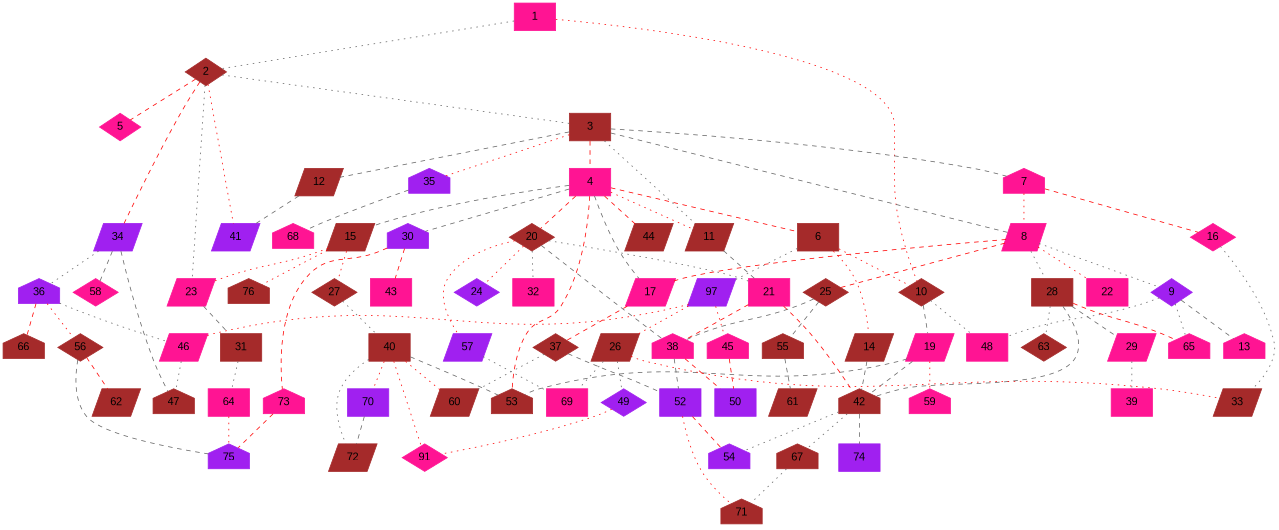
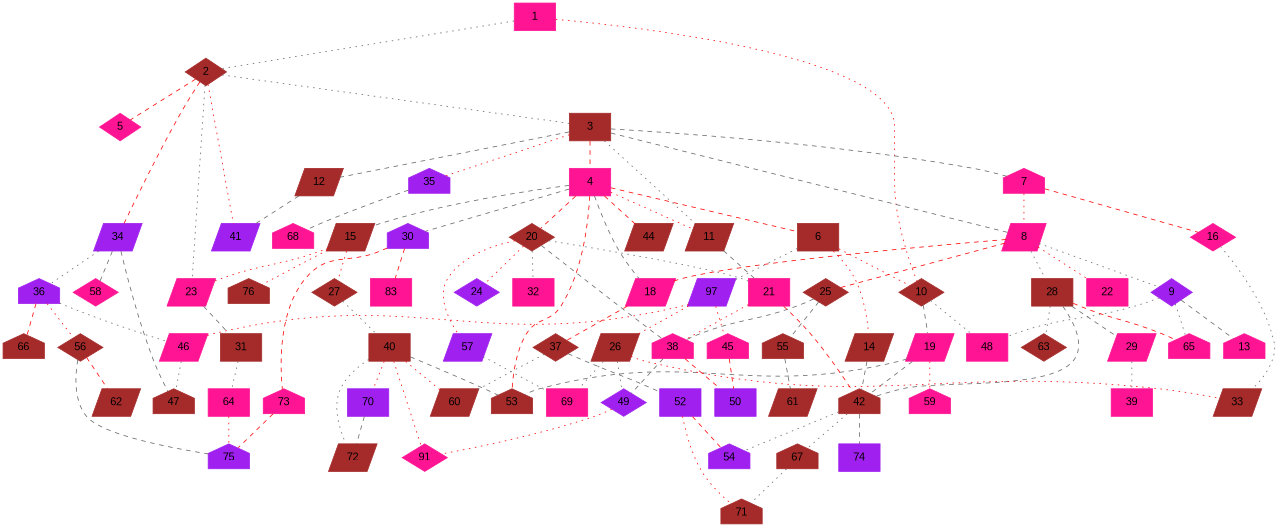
node "43": label "43" -> "83"
node "17": label "17" -> "18"
edge "21" -- "38": style dashed -> dotted
edge "38" -- "52": now "38" -- "49"
